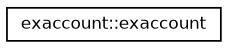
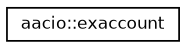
node "exaccount::exaccount": label "exaccount::exaccount" -> "aacio::exaccount"
